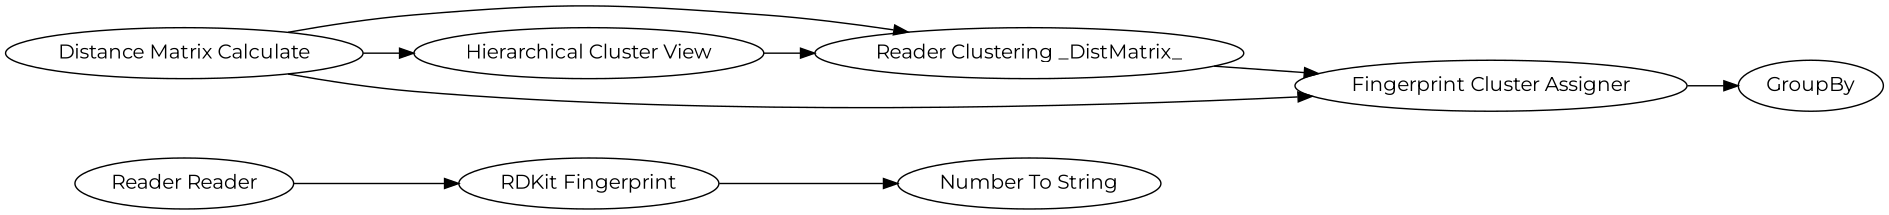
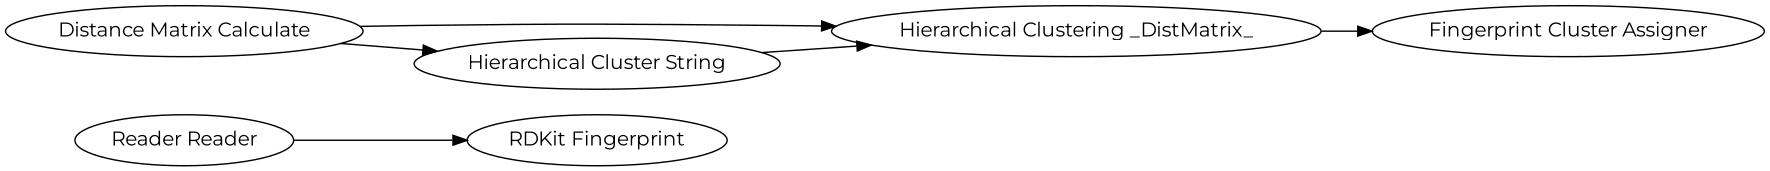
node "Hierarchical Cluster View": label "Hierarchical Cluster View" -> "Hierarchical Cluster String"
node "Reader Clustering _DistMatrix_": label "Reader Clustering _DistMatrix_" -> "Hierarchical Clustering _DistMatrix_"
node "GroupBy": removed
edge "Distance Matrix Calculate" -> "Fingerprint Cluster Assigner": removed
node "Number To String": removed
